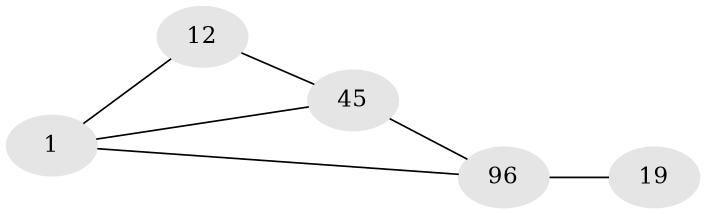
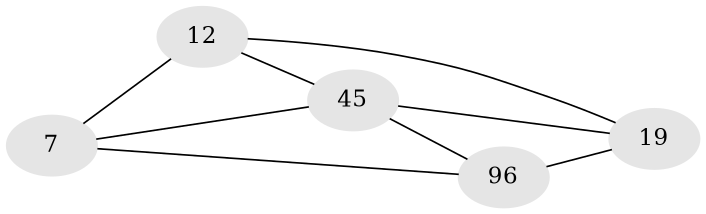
edge "12" -- "19": added
edge "45" -- "19": added
node "1": label "1" -> "7"
